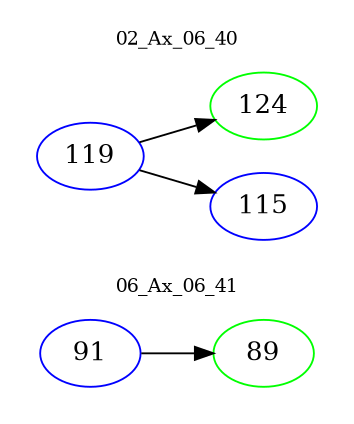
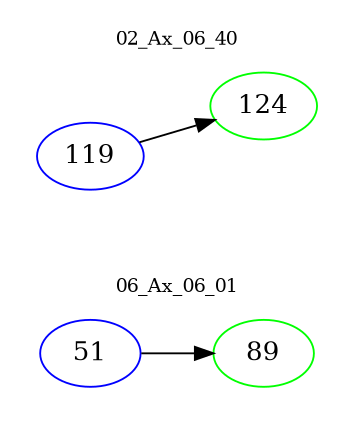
node "115": removed
cluster "06_Ax_06_41": label "06_Ax_06_41" -> "06_Ax_06_01"
node "91": label "91" -> "51"
